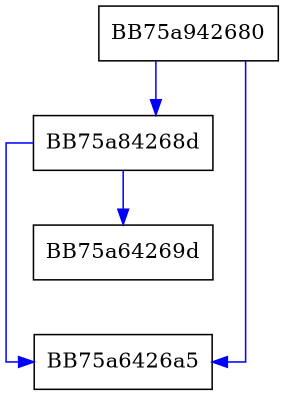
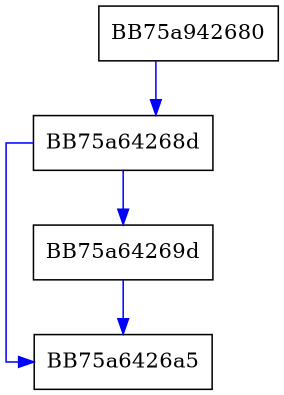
node "BB75a84268d": label "BB75a84268d" -> "BB75a64268d"
edge "BB75a942680" -> "BB75a6426a5": now "BB75a64269d" -> "BB75a6426a5"
